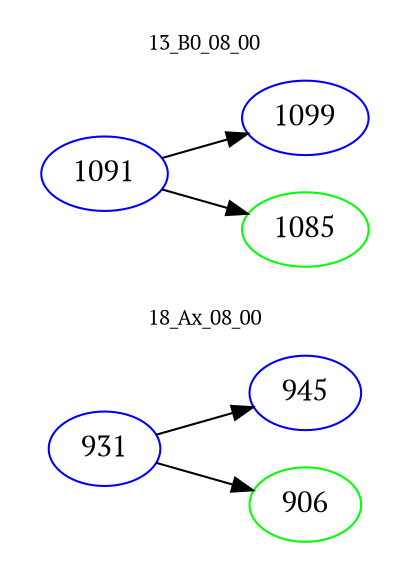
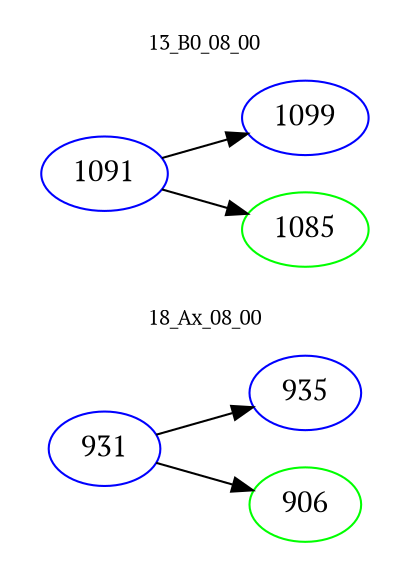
node "945": label "945" -> "935"
